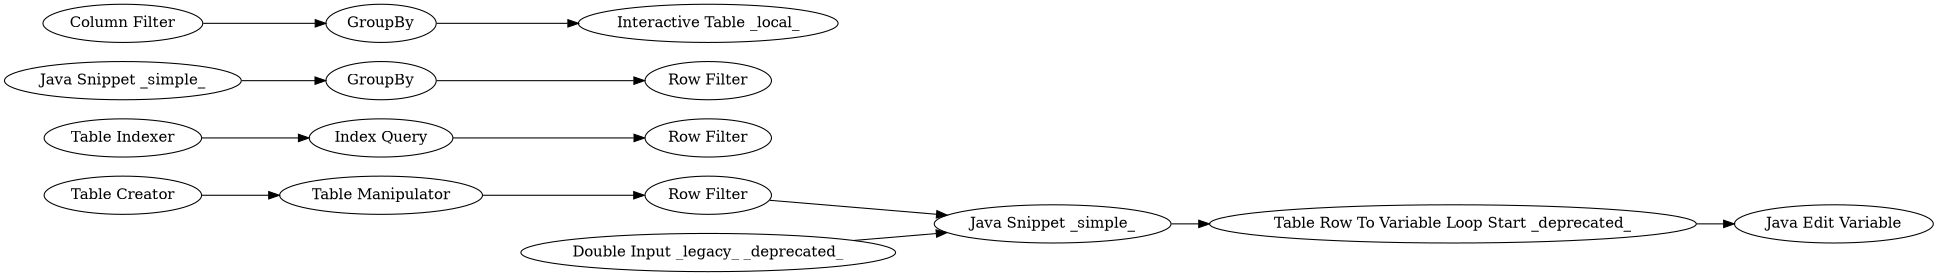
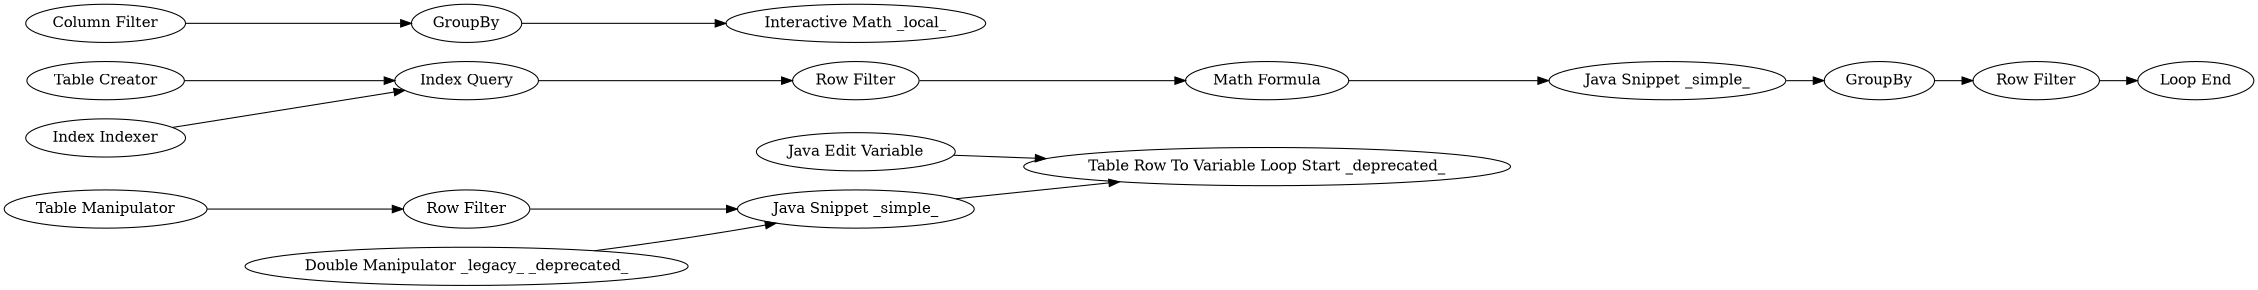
node "Interactive Table _local_": label "Interactive Table _local_" -> "Interactive Math _local_"
node "Math Formula": added
node "Loop End": added
node "Table Indexer": label "Table Indexer" -> "Index Indexer"
edge "Table Creator" -> "Table Manipulator": now "Table Creator" -> "Index Query"
edge "Table Row To Variable Loop Start _deprecated_" -> "Java Edit Variable": reversed
node "Double Input _legacy_ _deprecated_": label "Double Input _legacy_ _deprecated_" -> "Double Manipulator _legacy_ _deprecated_"
